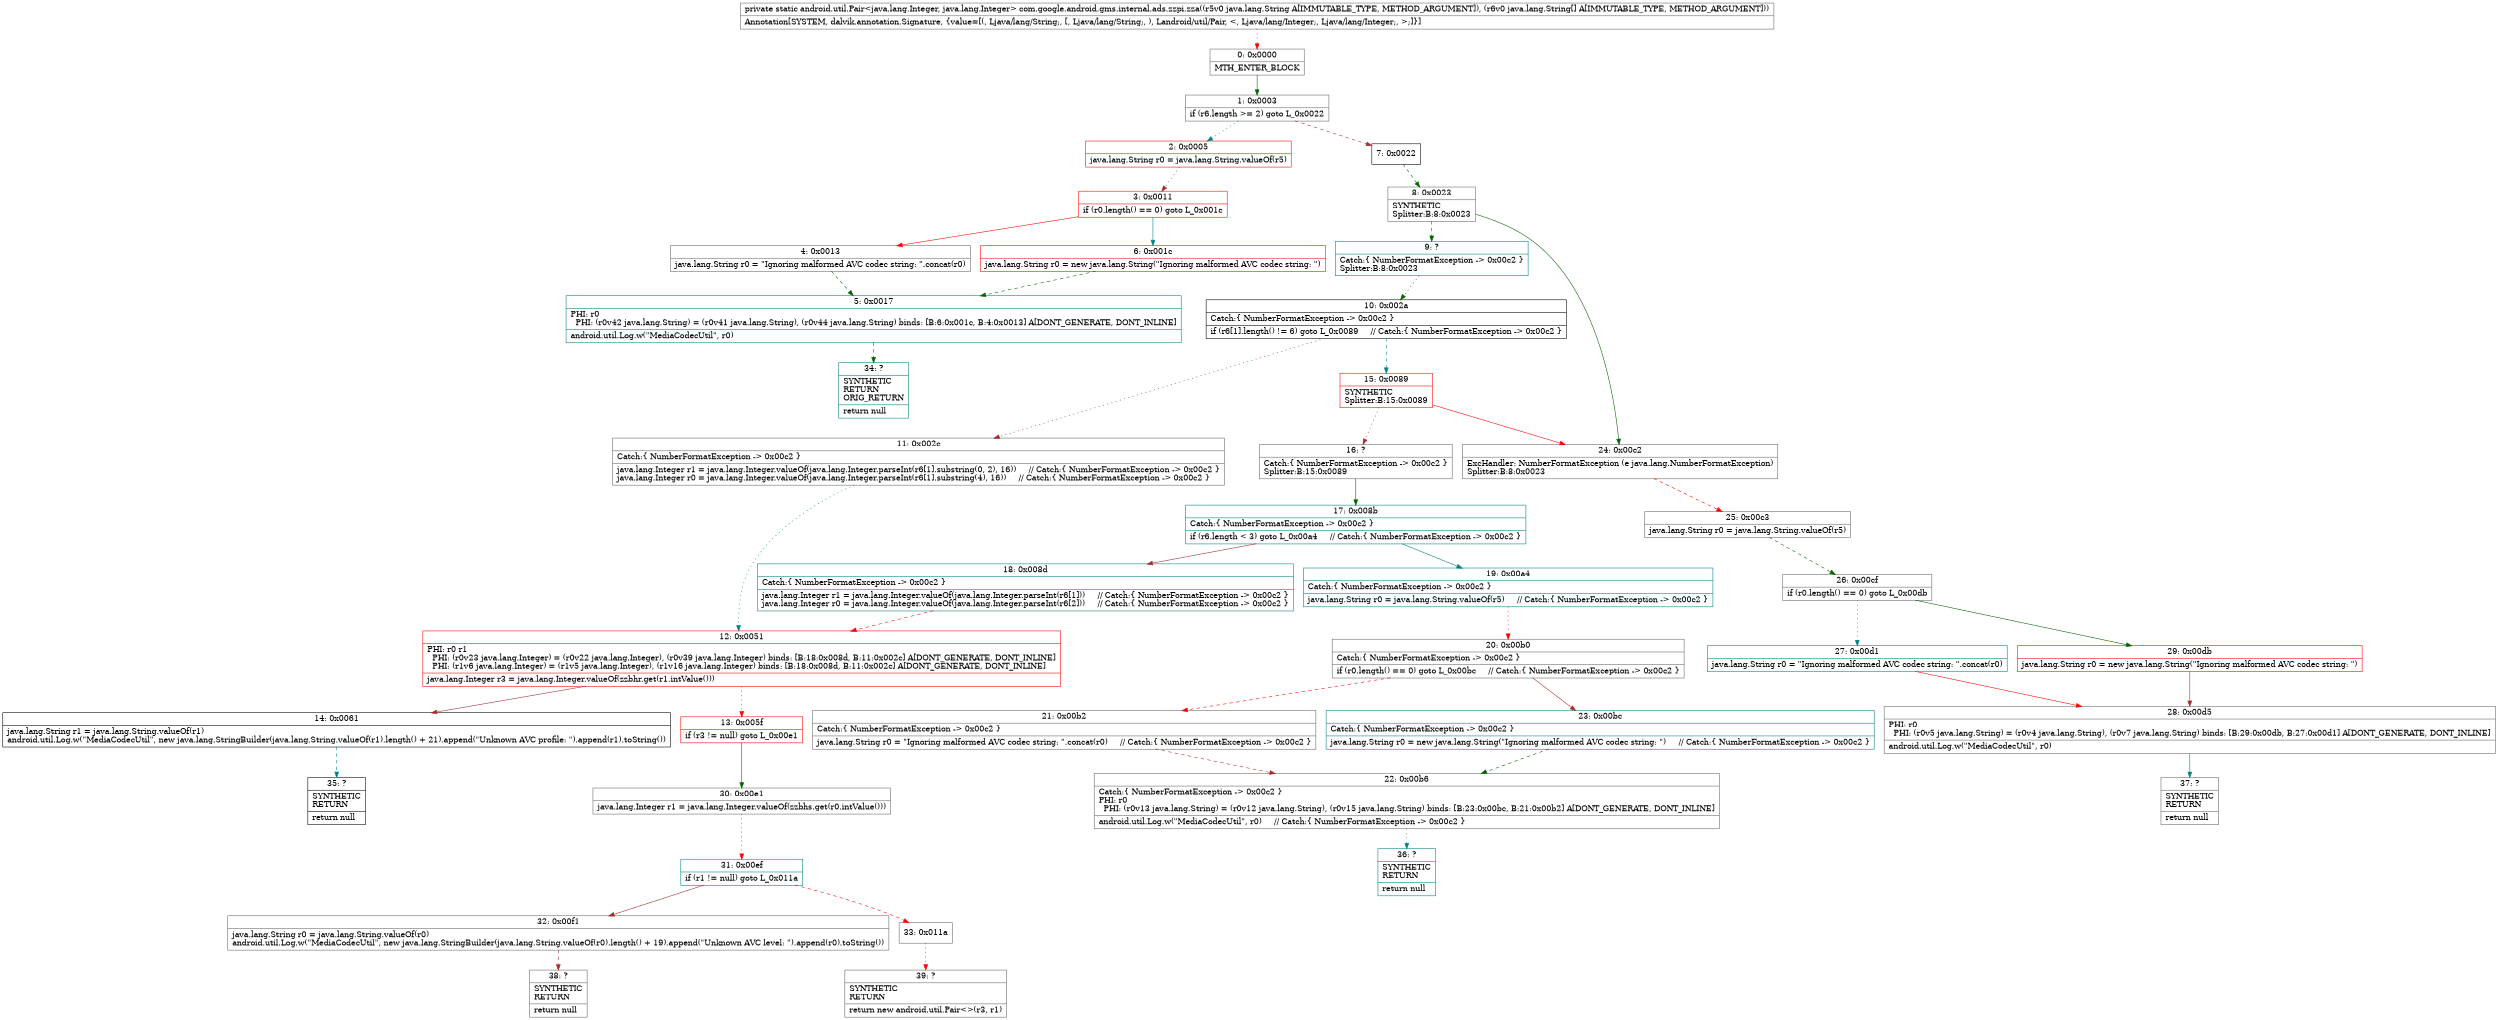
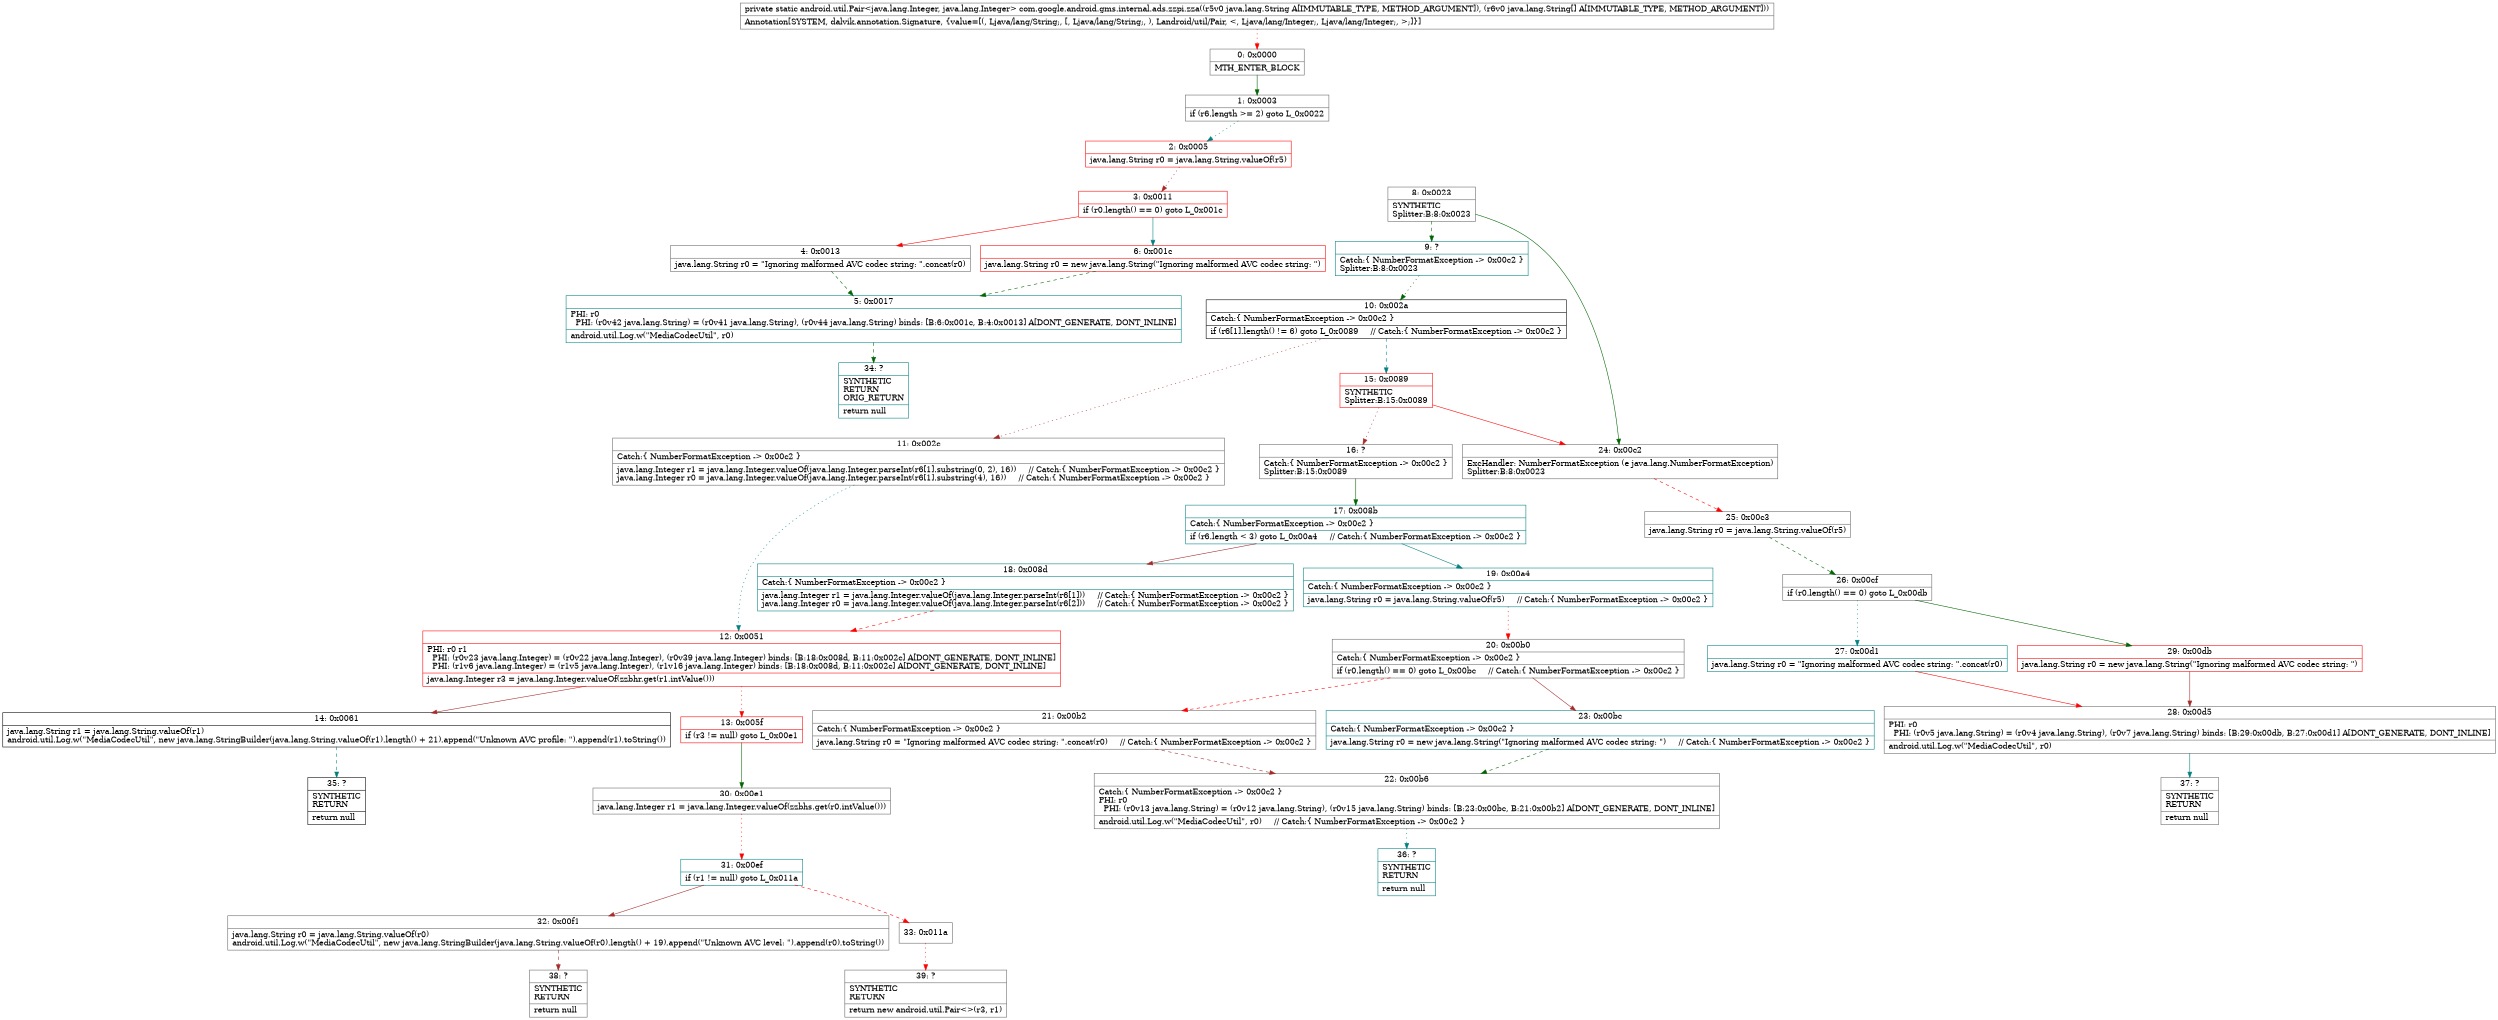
node "7: 0x0022": removed
